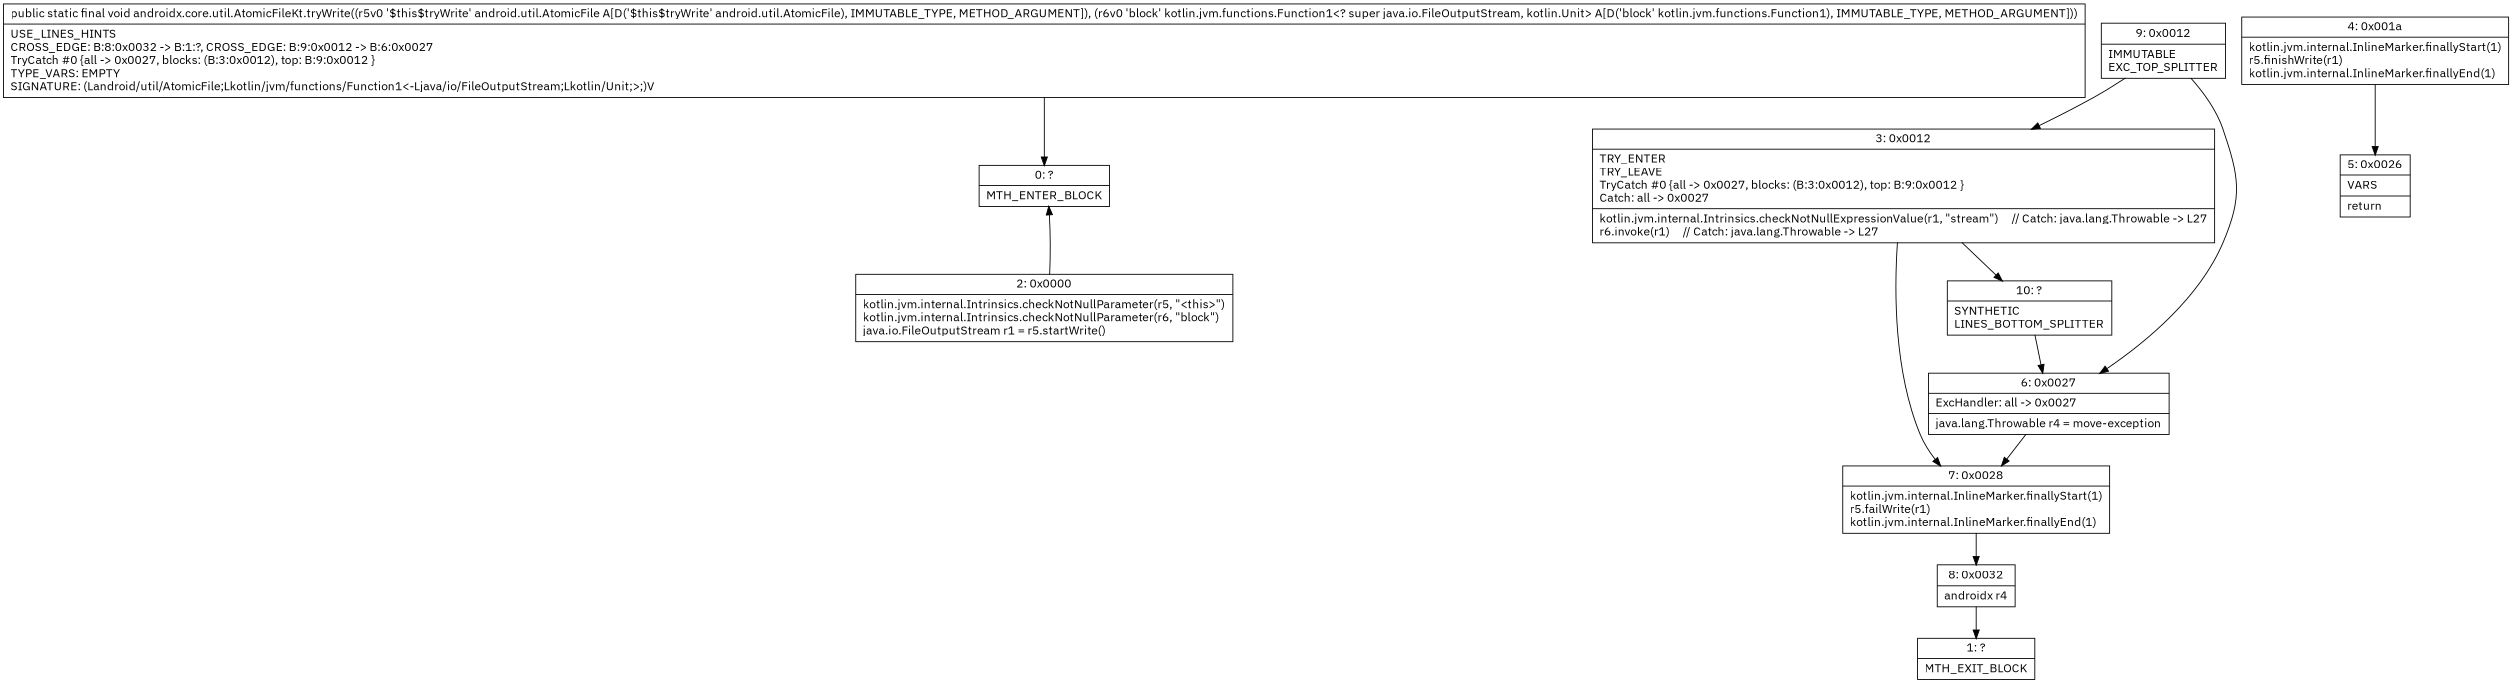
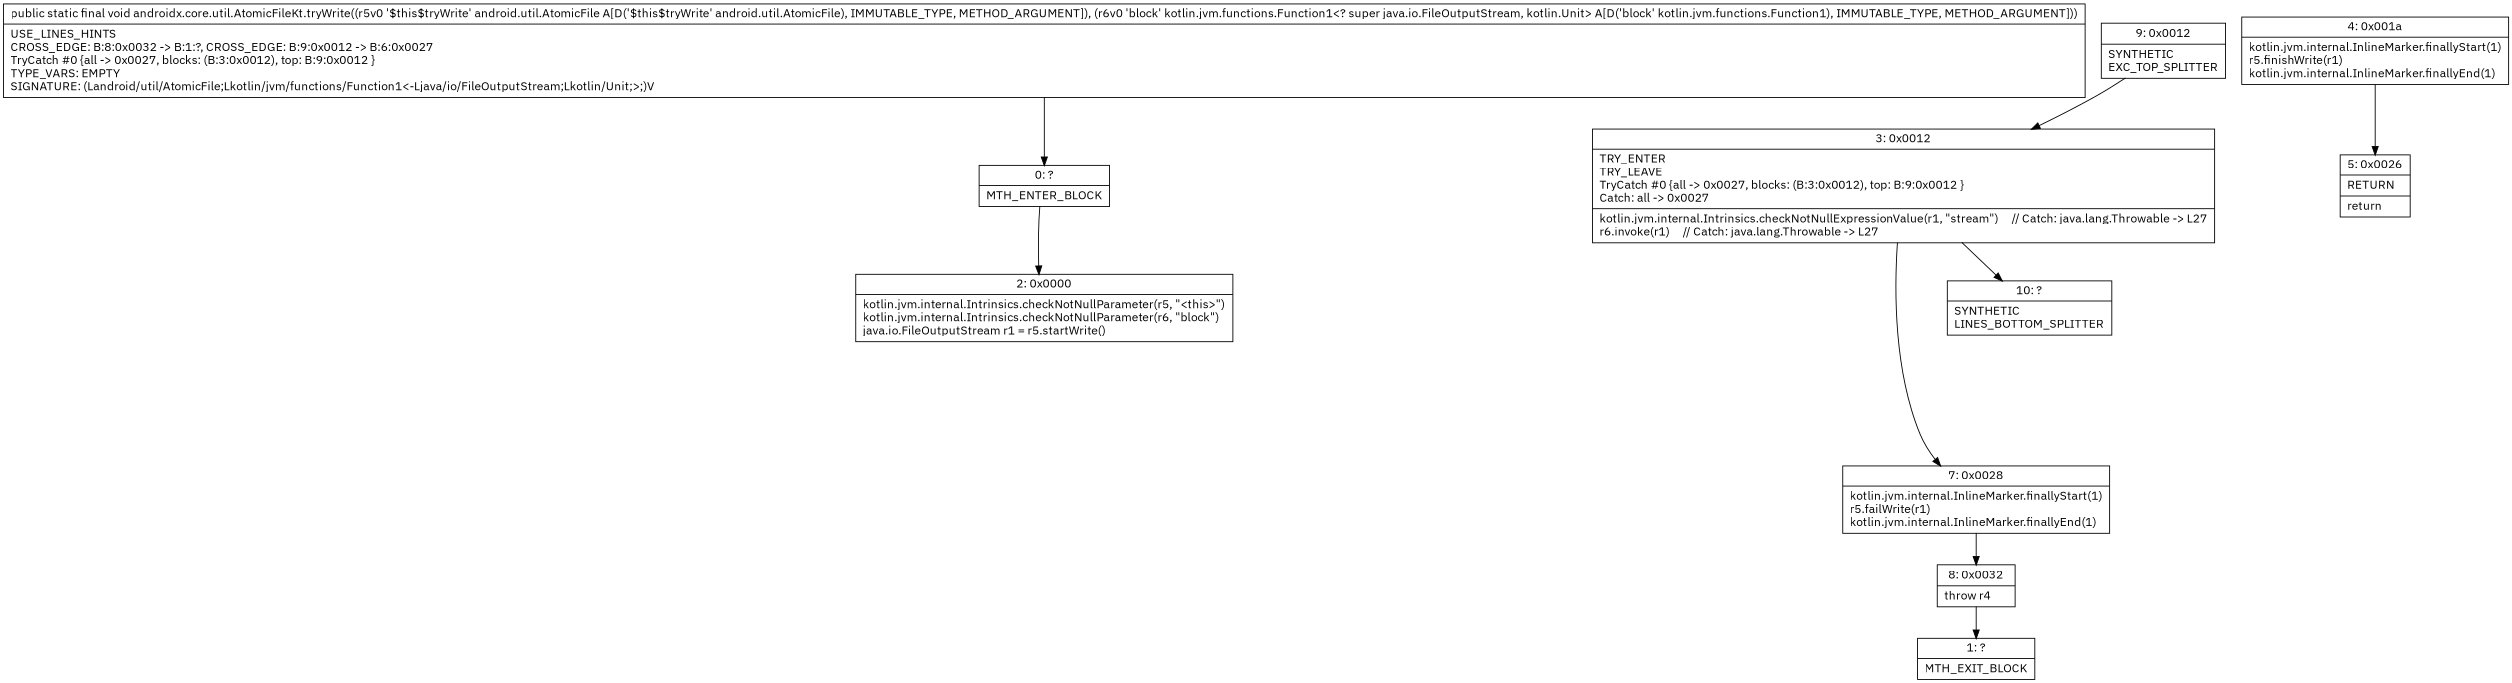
node "9: 0x0012": text "IMMUTABLE" -> "SYNTHETIC"
node "5: 0x0026": text "VARS" -> "RETURN"
edge "2: 0x0000" -> "0: ?": reversed
node "6: 0x0027": removed
node "8: 0x0032": text "androidx r4" -> "throw r4"
